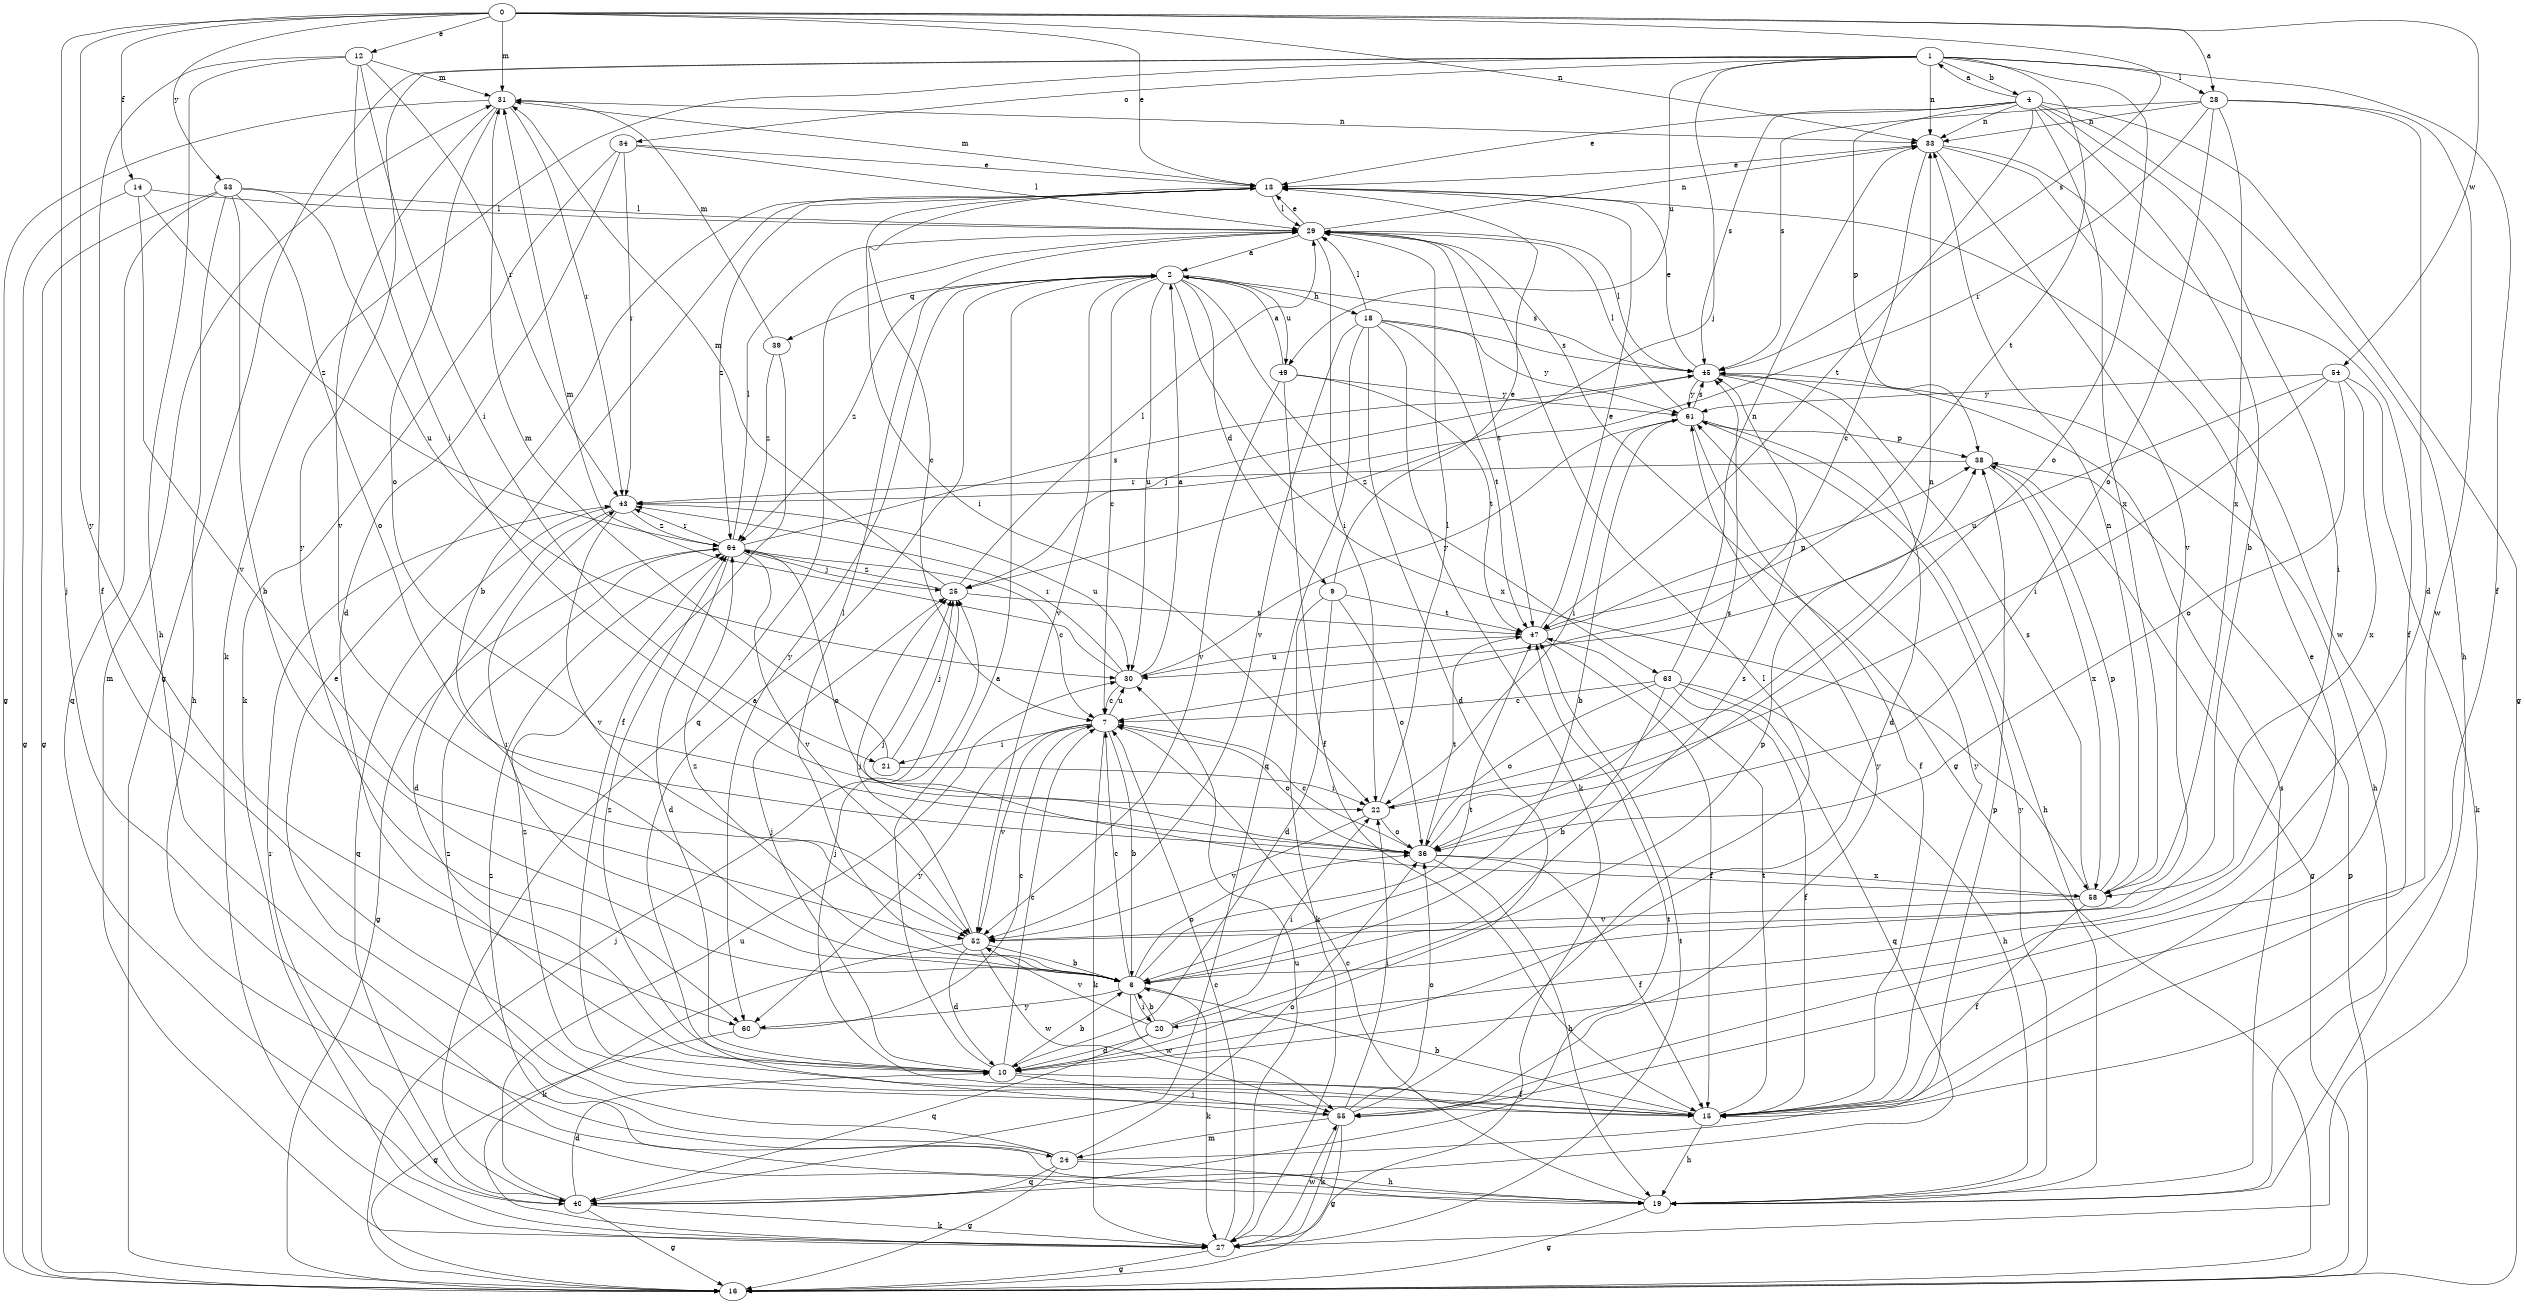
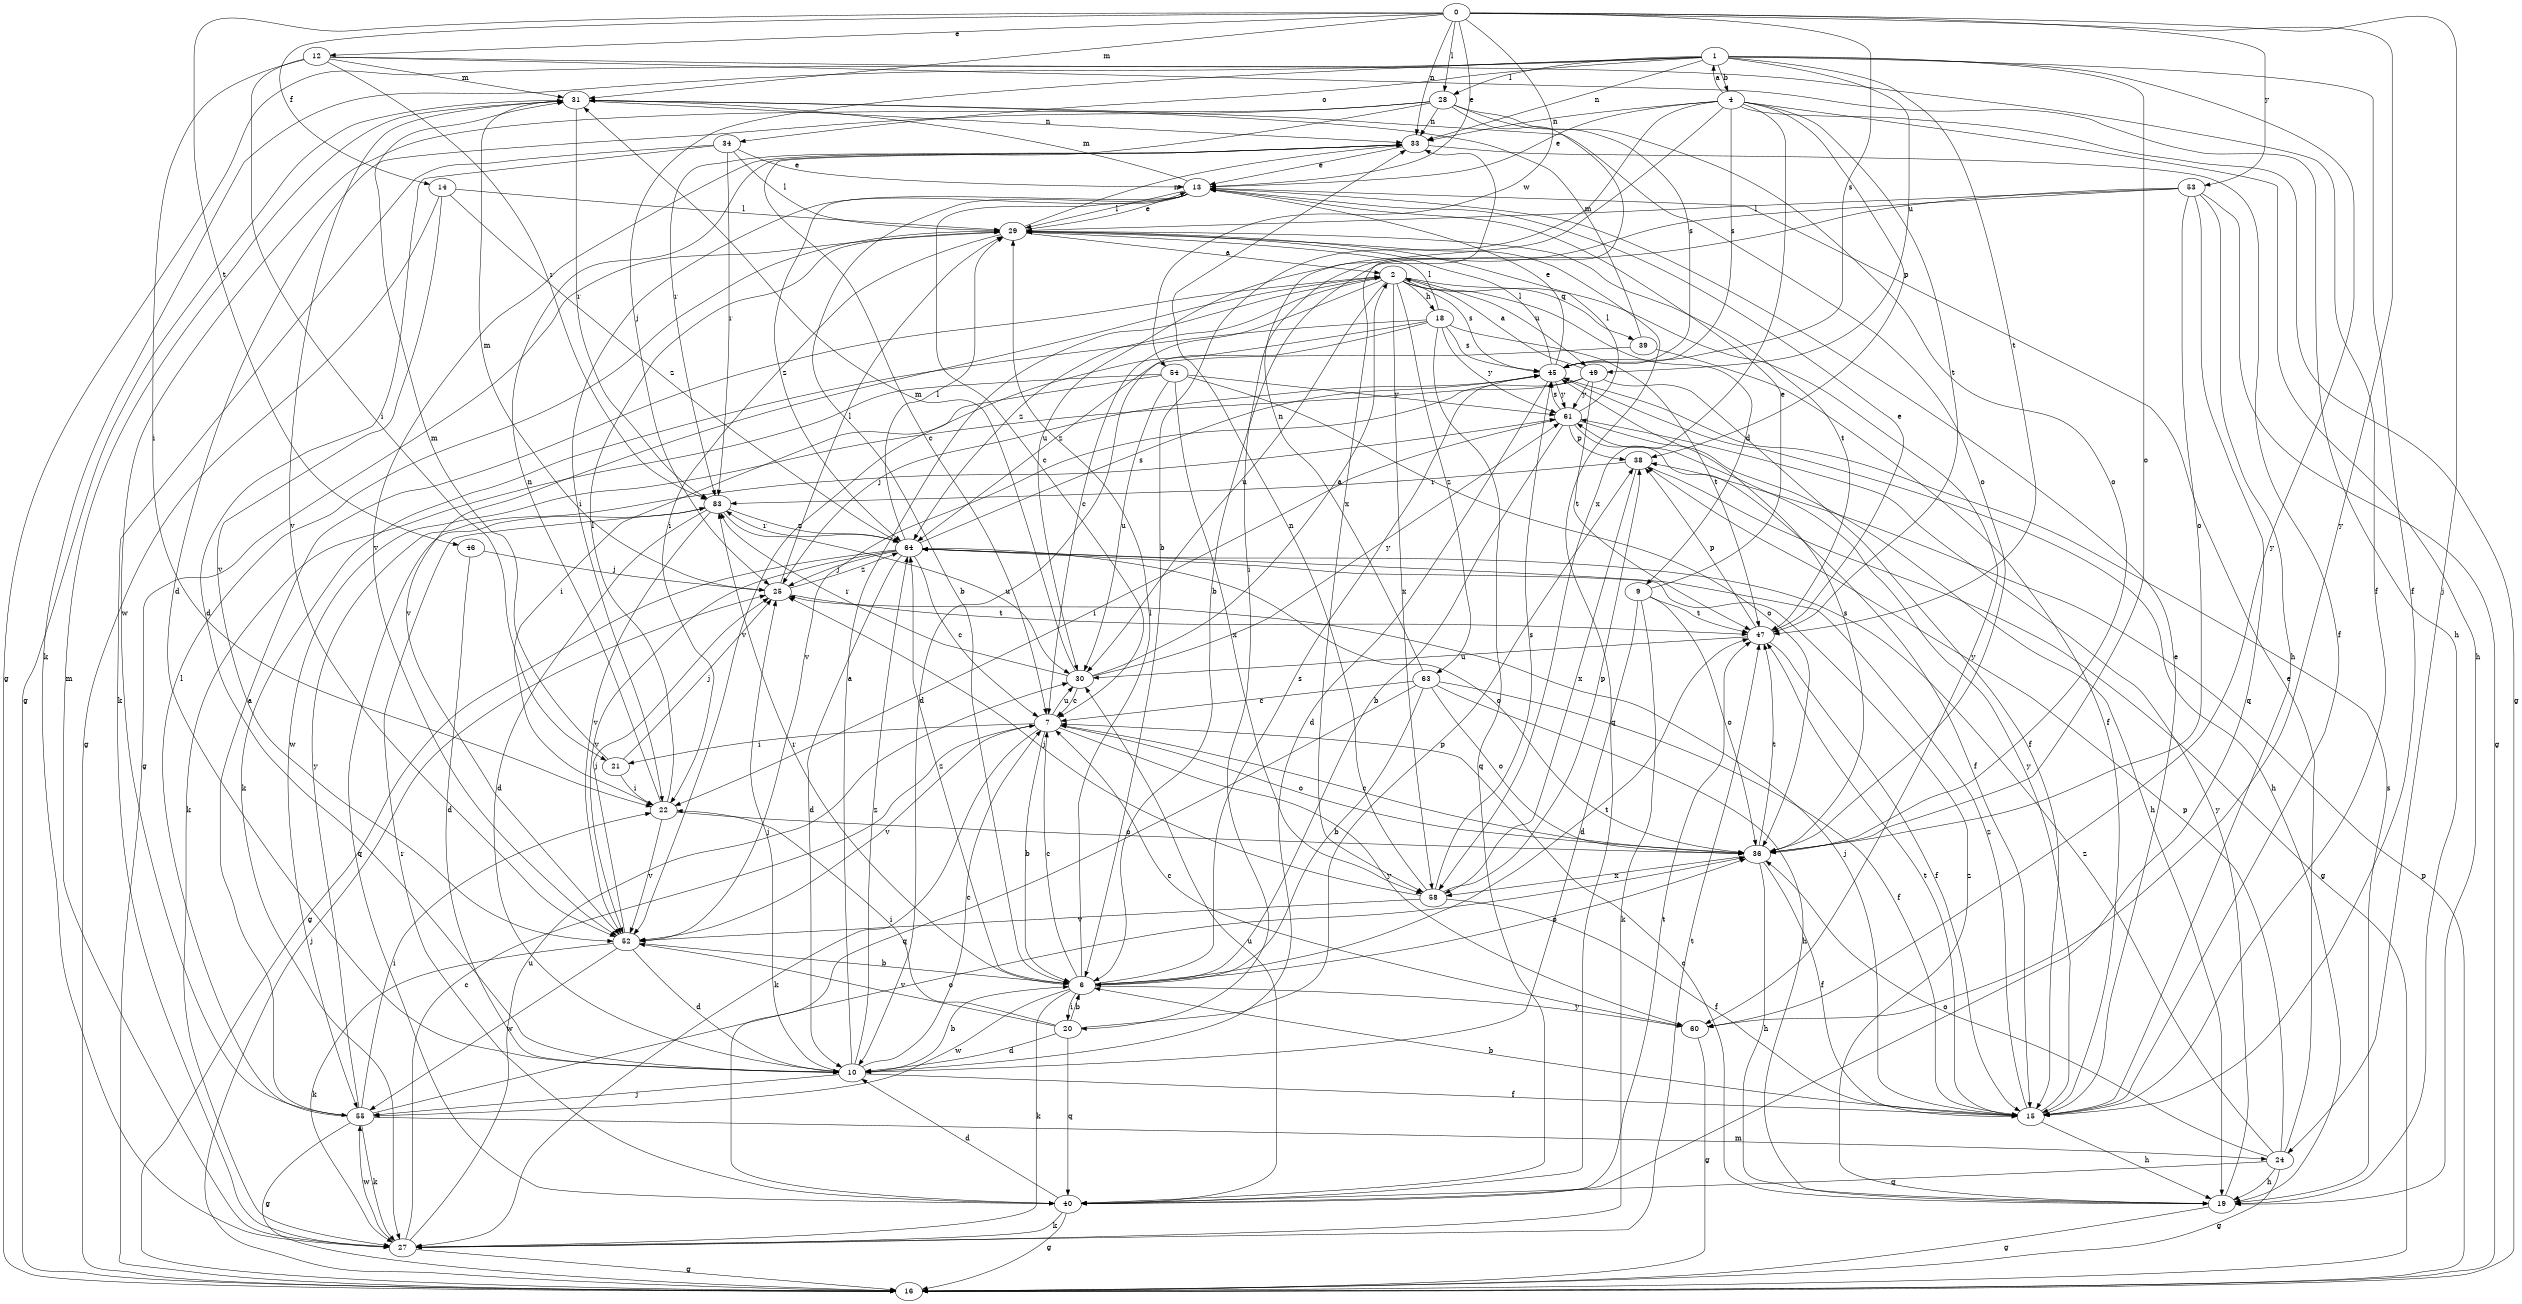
edge "0" -> "28": label "a" -> "l"
node "43": label "43" -> "83"
node "46": added
edge "33" -> "55": now "49" -> "55"
edge "53" -> "19": now "53" -> "15"
